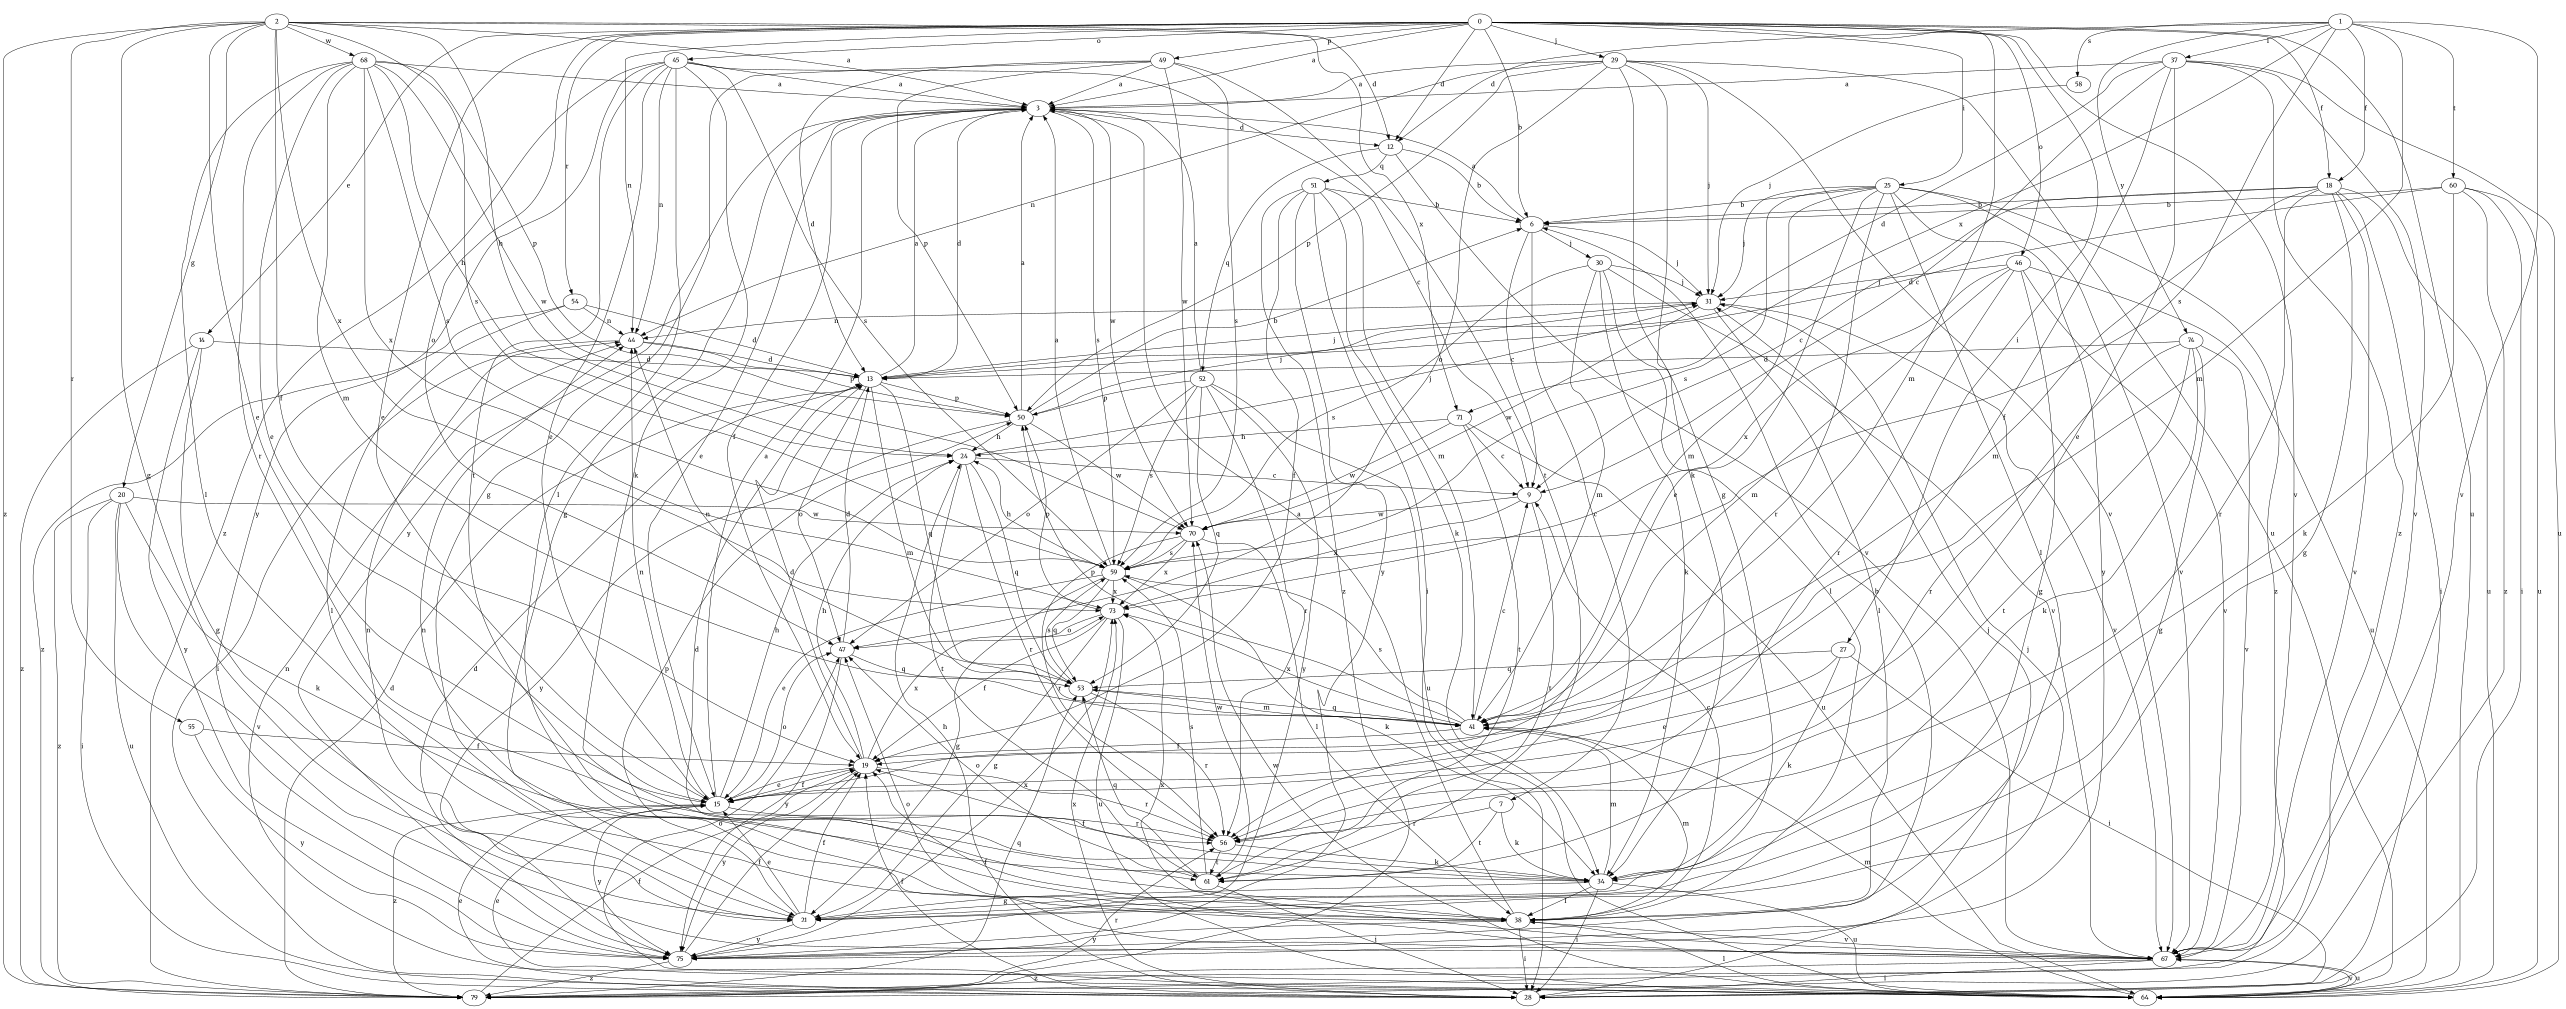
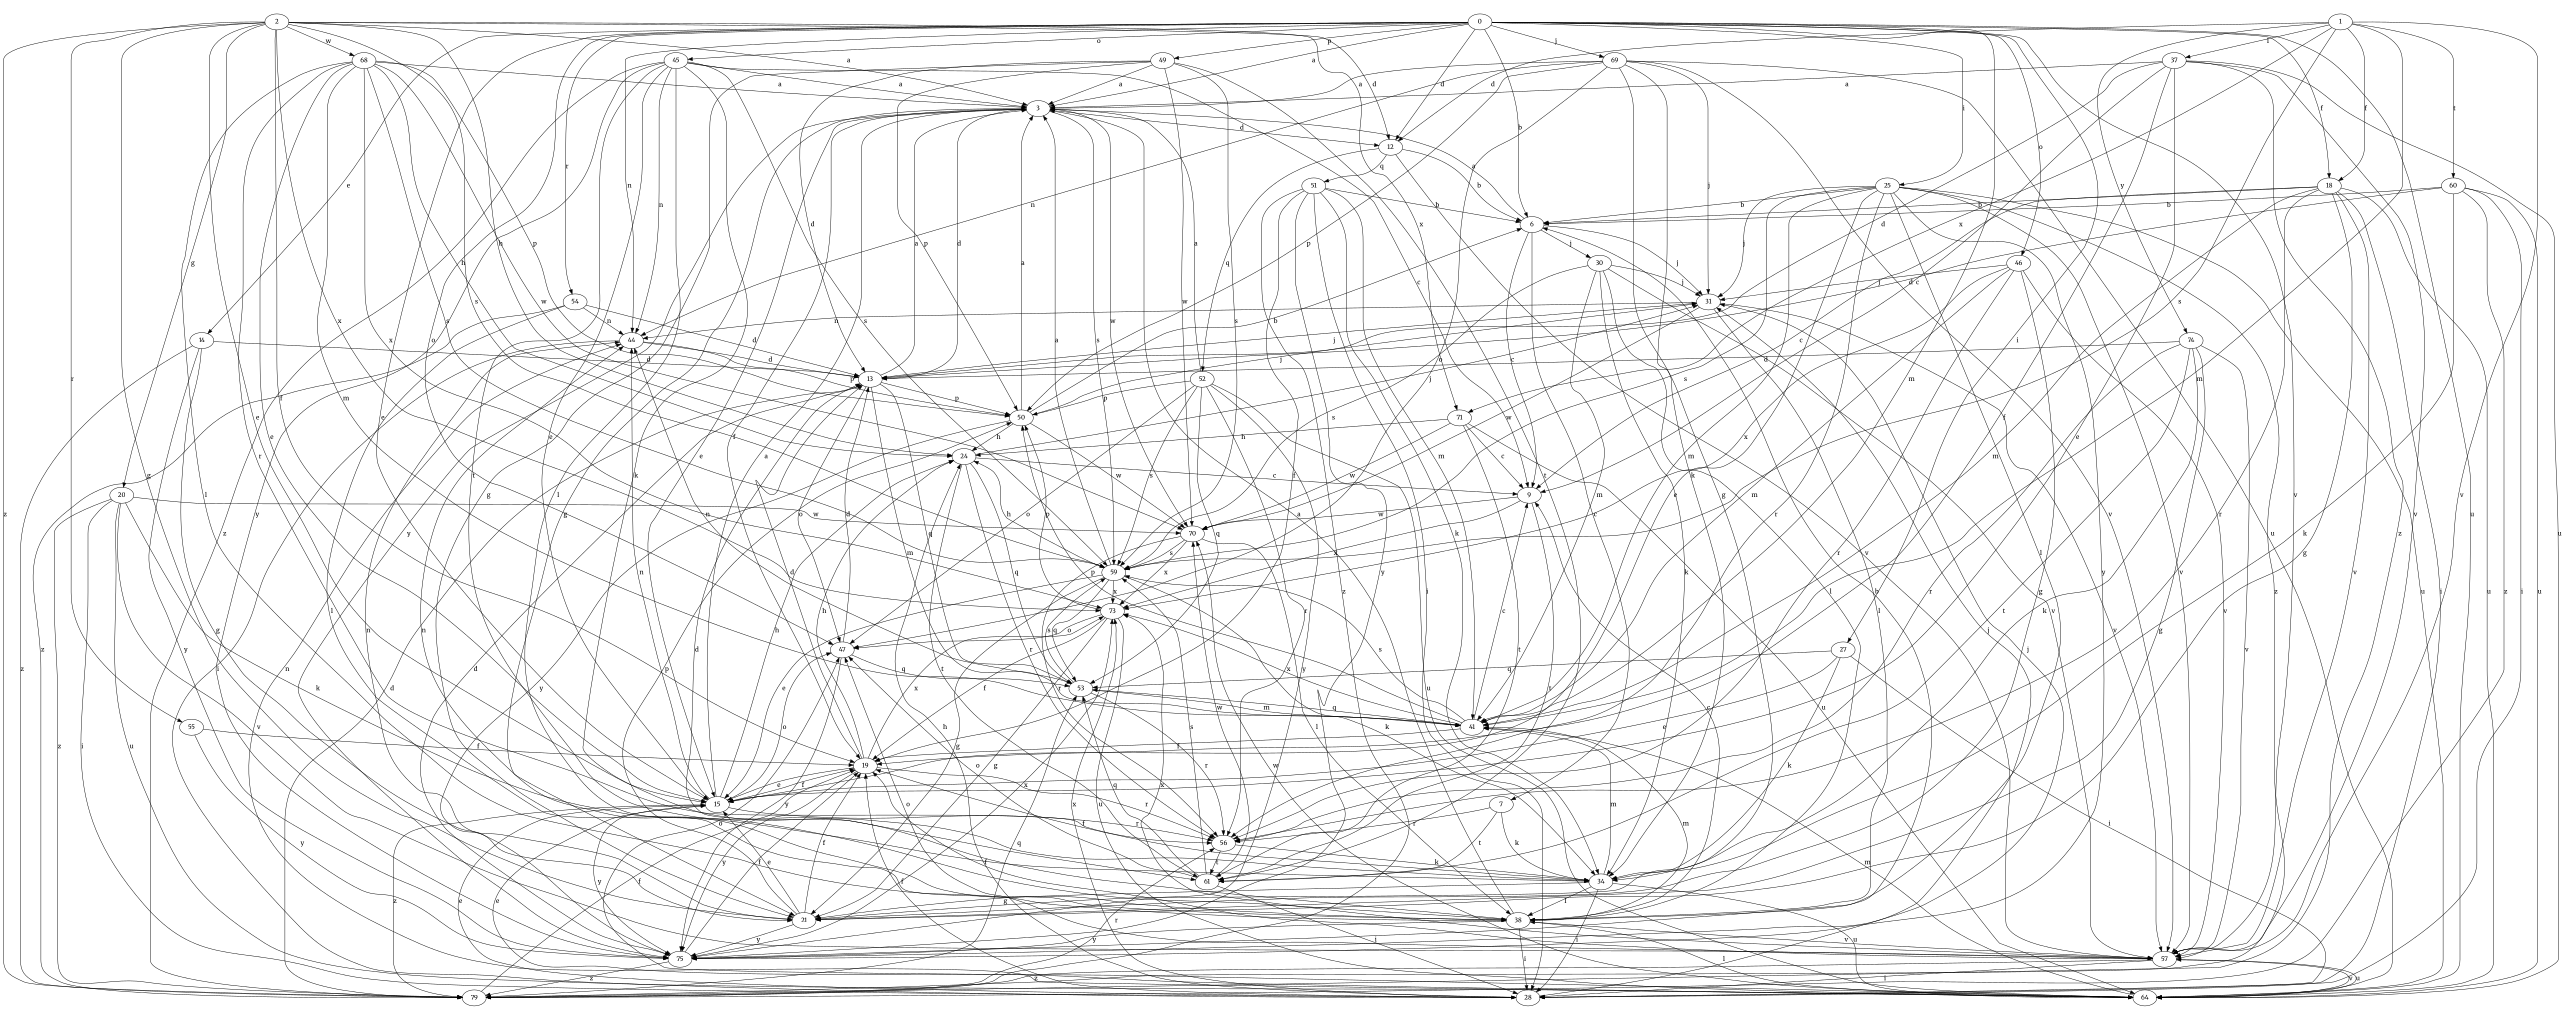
node "29": label "29" -> "69"
node "58": removed
edge "46" -> "64": now "25" -> "64"
node "67": label "67" -> "57"
